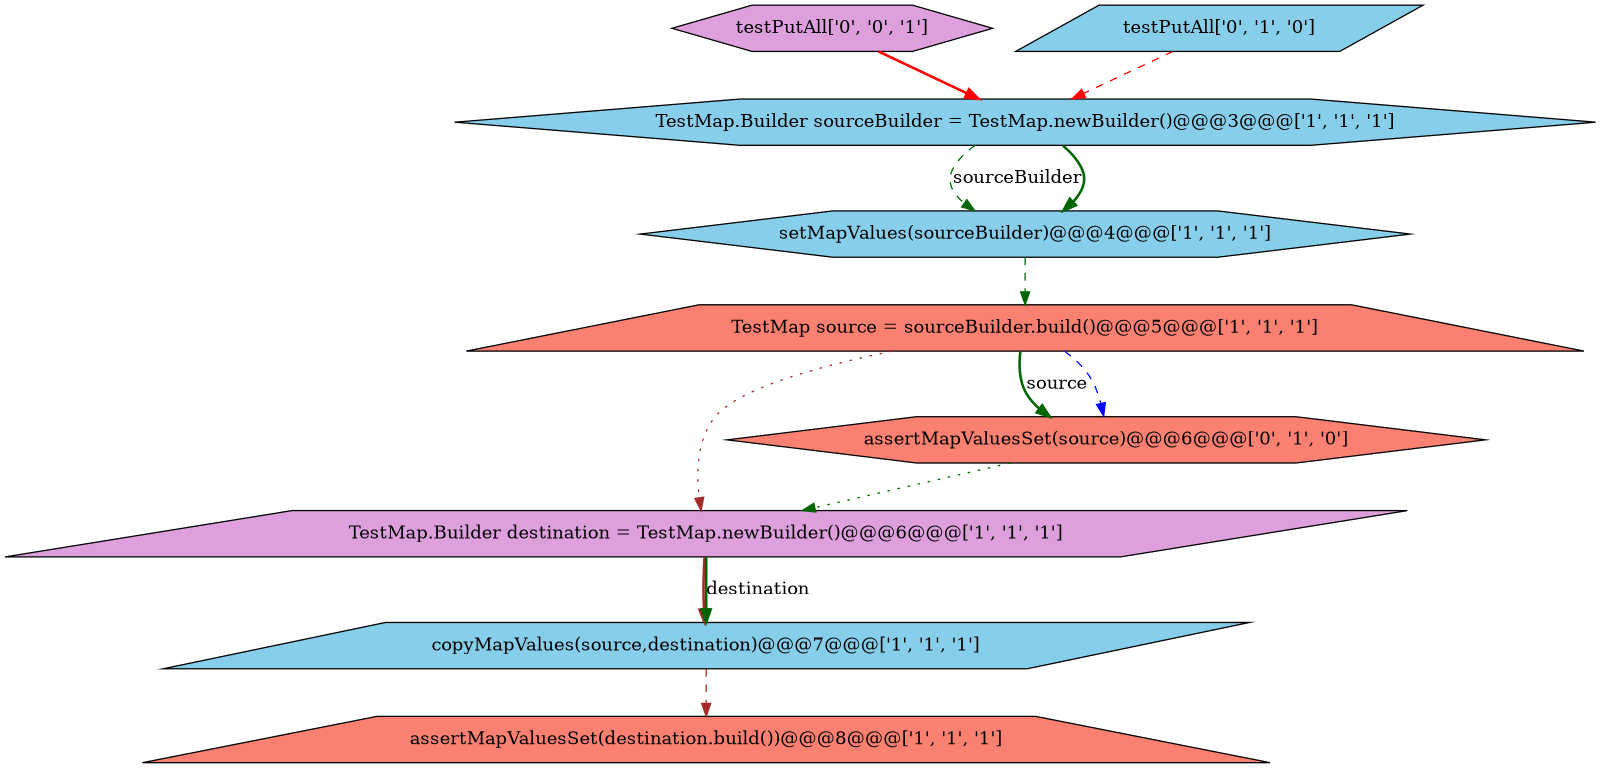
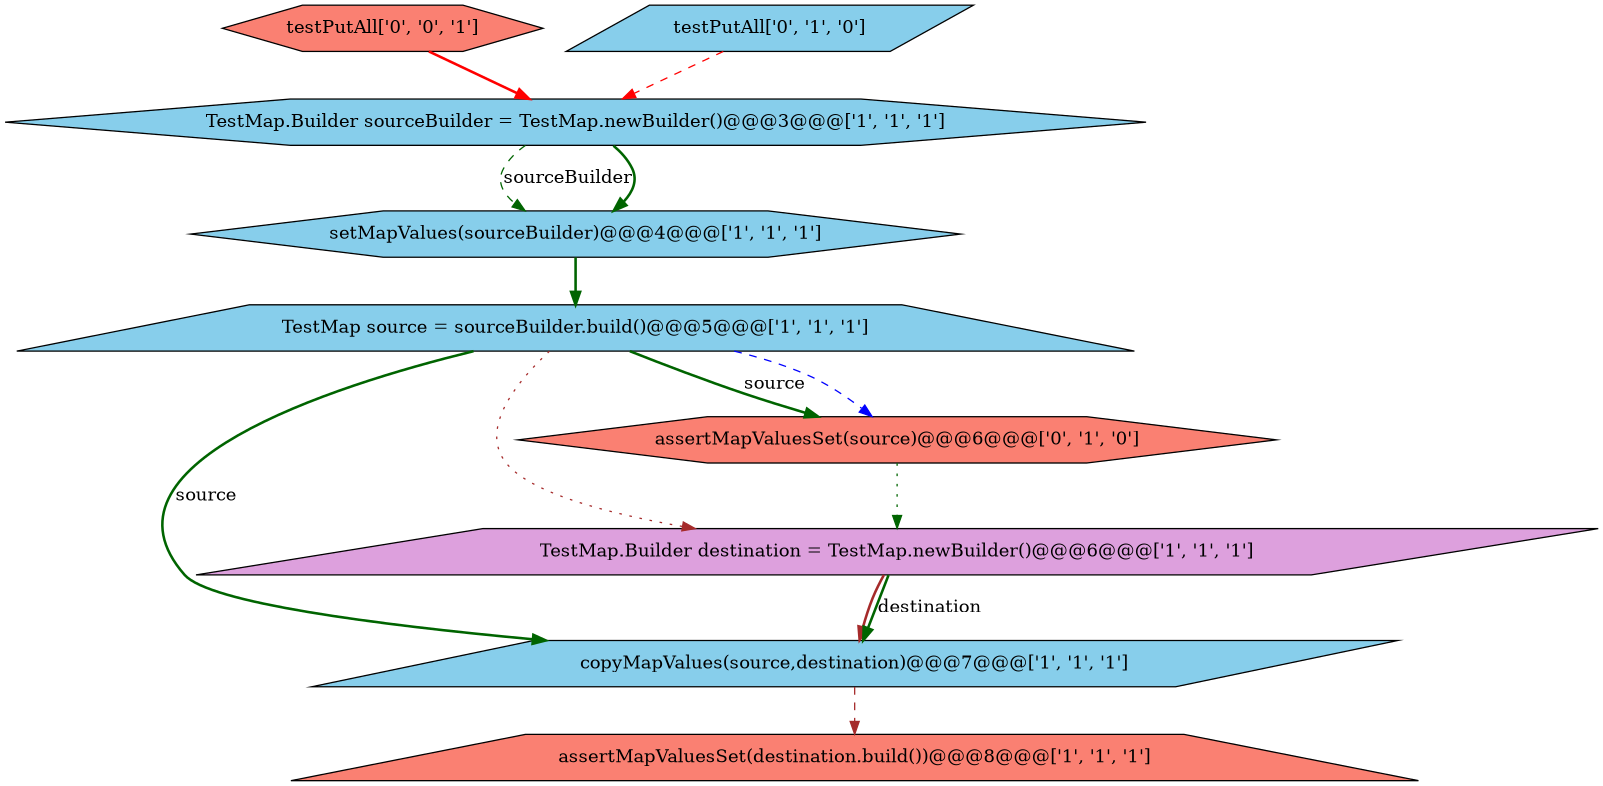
node "testPutAll['0', '0', '1']": fillcolor plum -> salmon
edge "setMapValues(sourceBuilder)@@@4@@@['1', '1', '1']" -> "TestMap source = sourceBuilder.build()@@@5@@@['1', '1', '1']": style dashed -> bold
node "TestMap source = sourceBuilder.build()@@@5@@@['1', '1', '1']": fillcolor salmon -> skyblue
edge "TestMap source = sourceBuilder.build()@@@5@@@['1', '1', '1']" -> "copyMapValues(source,destination)@@@7@@@['1', '1', '1']": added, label "source"
